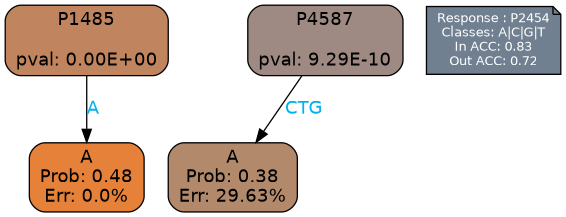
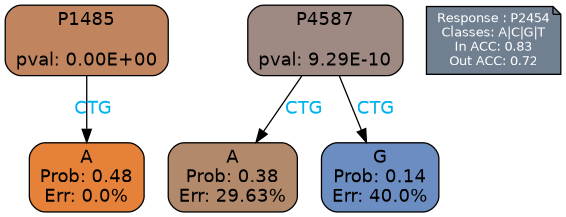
edge "P1485 pval: 0.00E+00" -> "A Prob: 0.48 Err: 0.0%": label "A" -> "CTG"
node "G Prob: 0.14 Err: 40.0%": added
